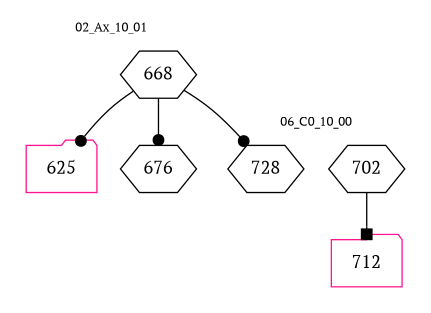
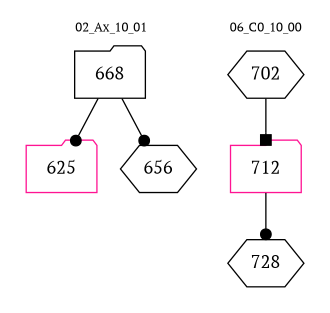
node "668": shape hexagon -> folder
edge "668" -> "728": now "712" -> "728"
node "676": label "676" -> "656"
